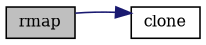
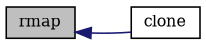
edge "rmap" -> "clone": reversed
